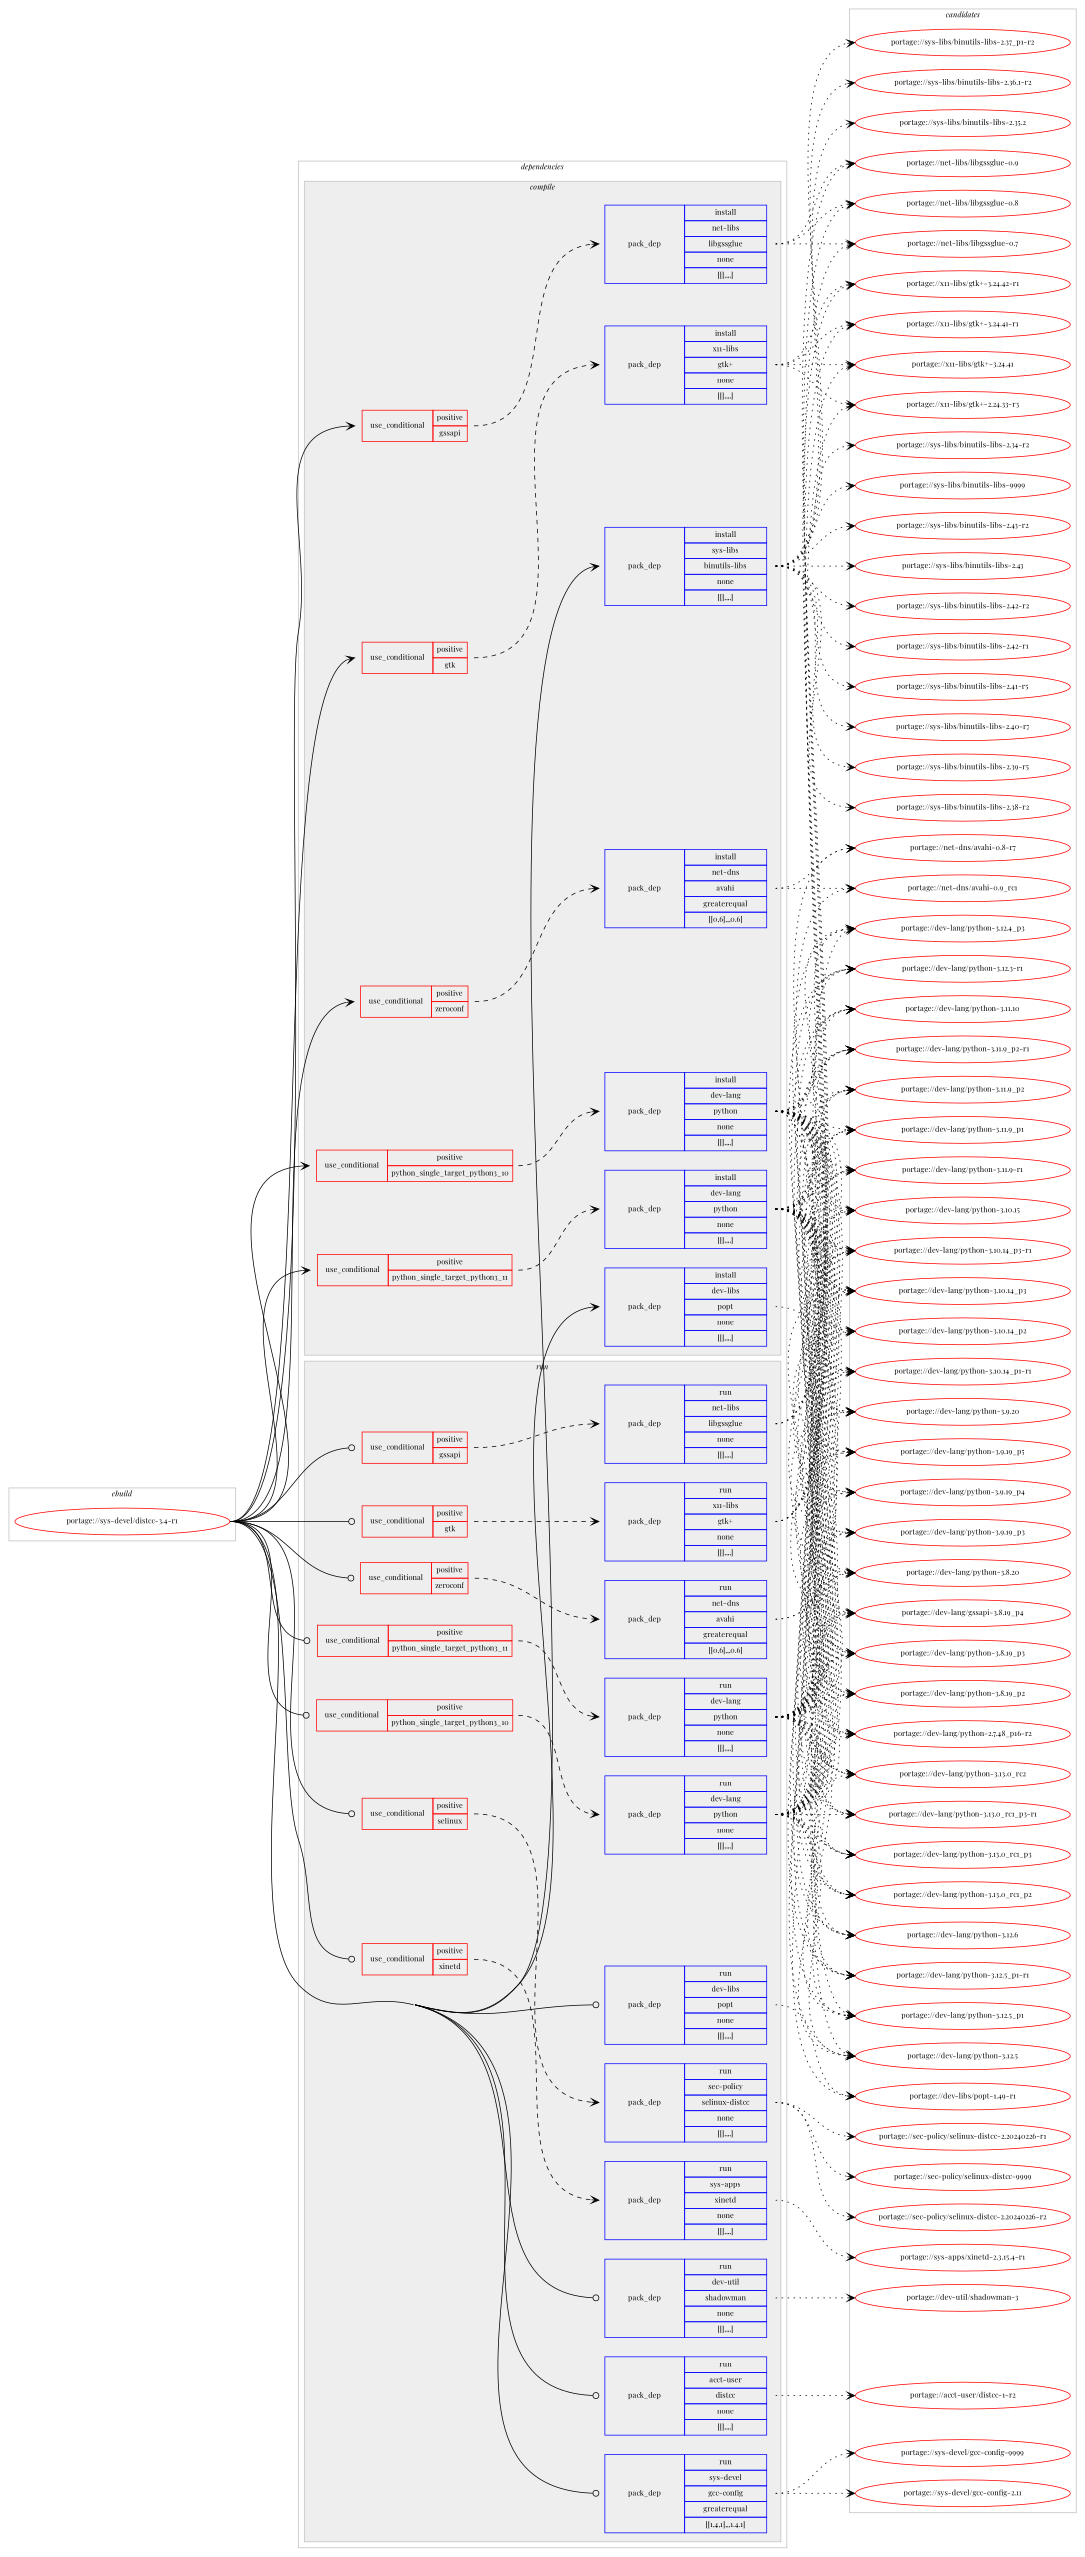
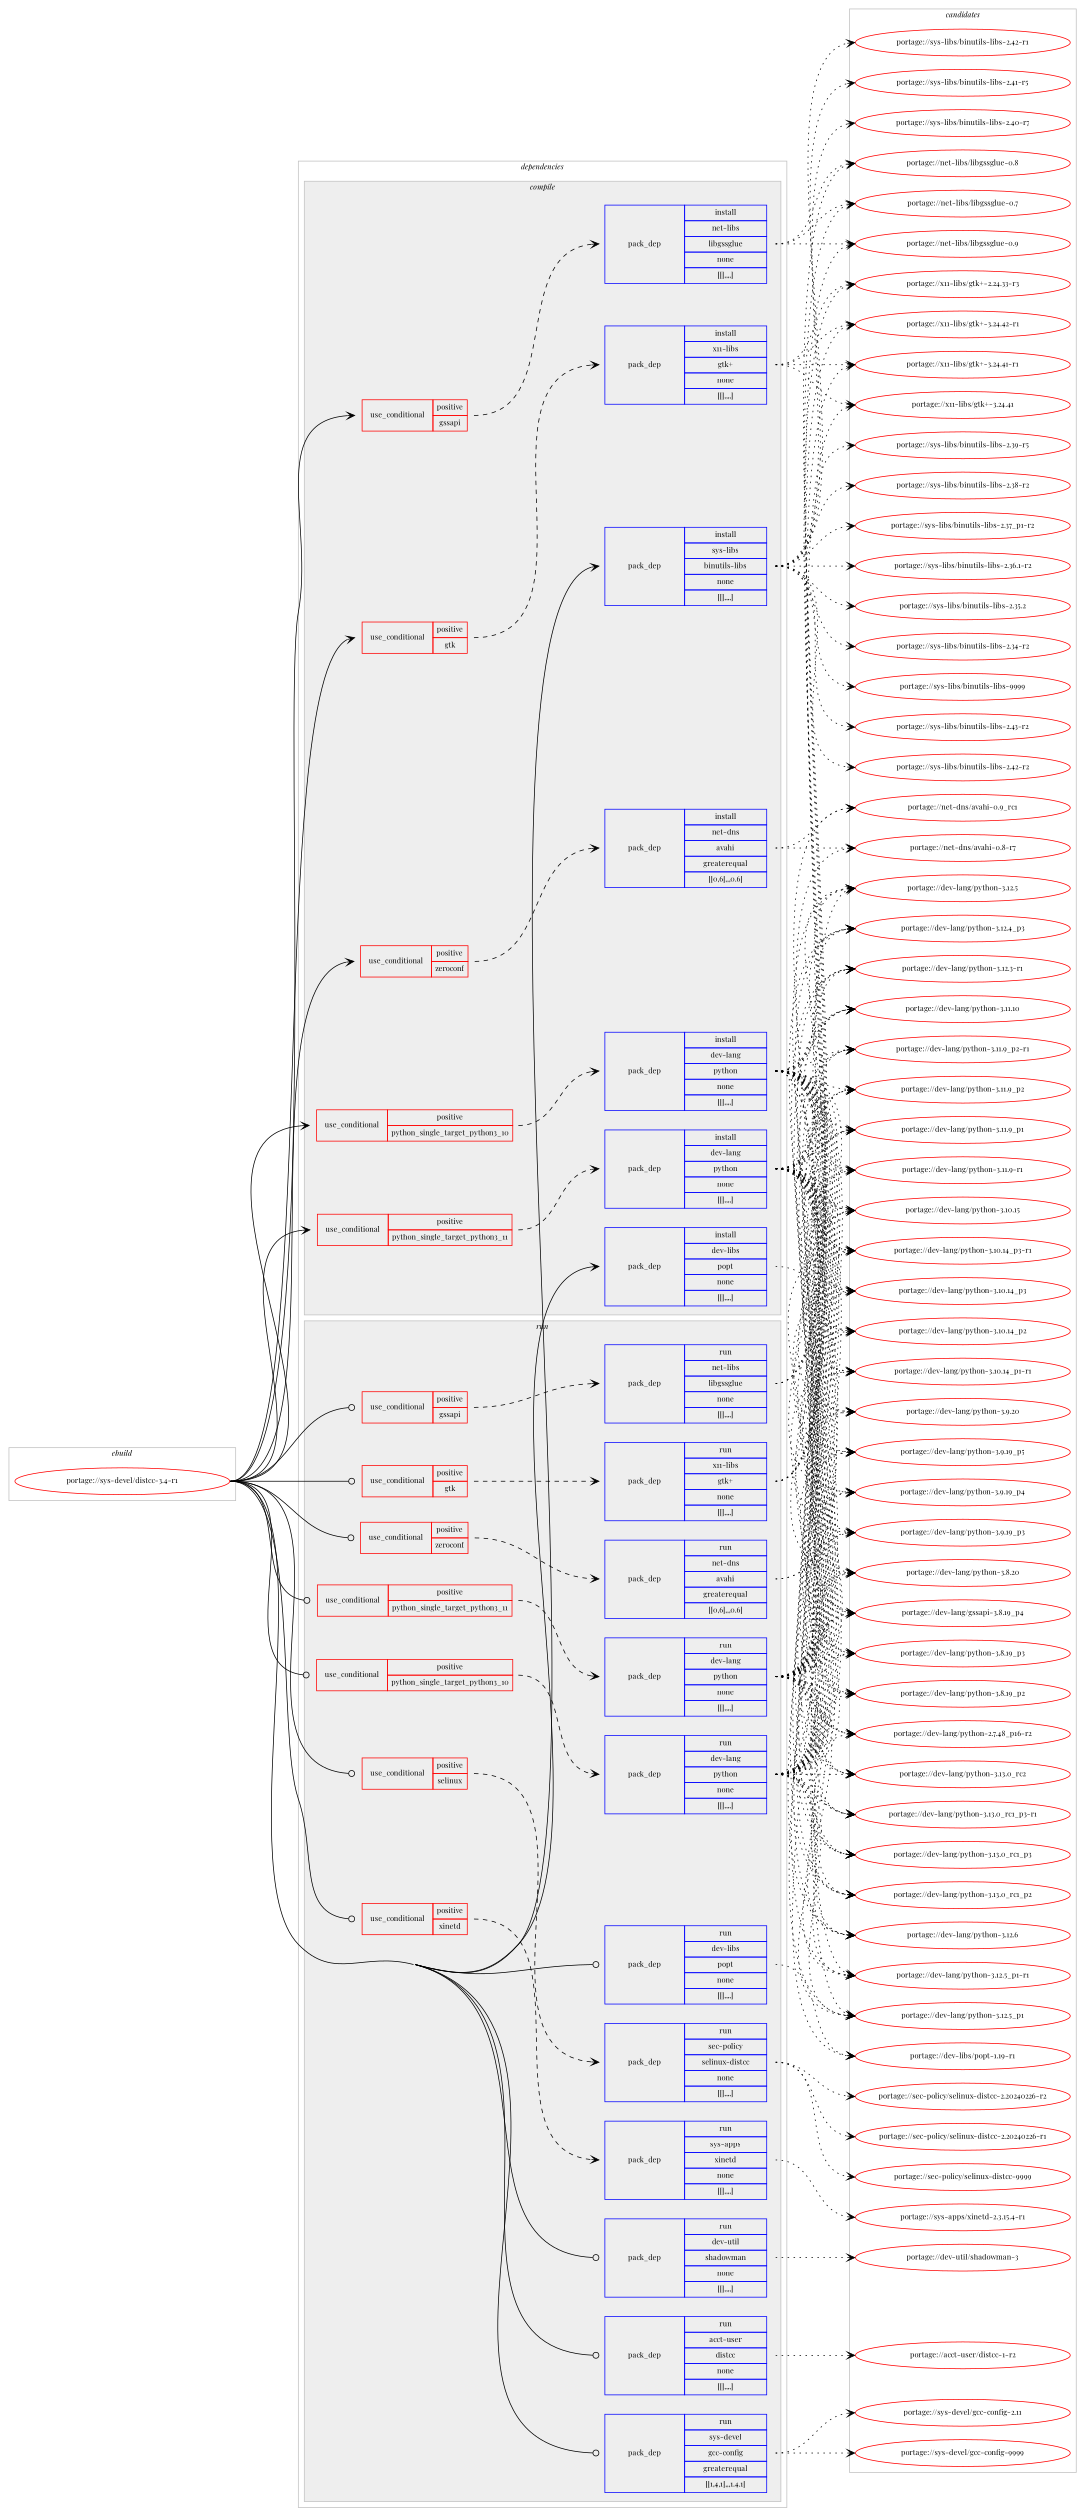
node "portage://sys-libs/binutils-libs-2.43": removed
node "portage://dev-libs/popt-1.49-r1": label "portage://dev-libs/popt-1.49-r1" -> "portage://dev-libs/popt-1.19-r1"
